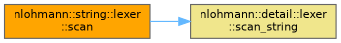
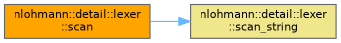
node "nlohmann::string::lexer ::scan": label "nlohmann::string::lexer ::scan" -> "nlohmann::detail::lexer ::scan"
